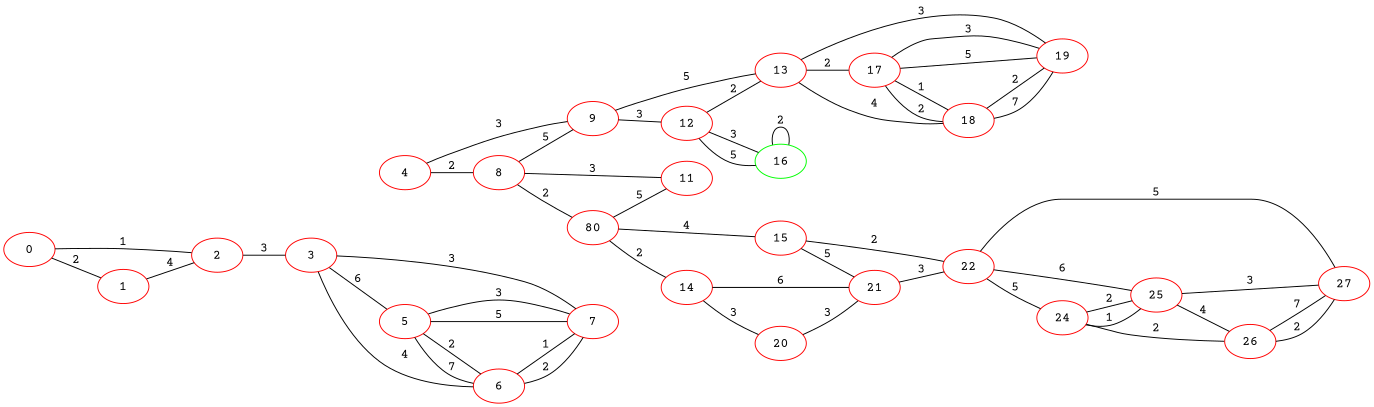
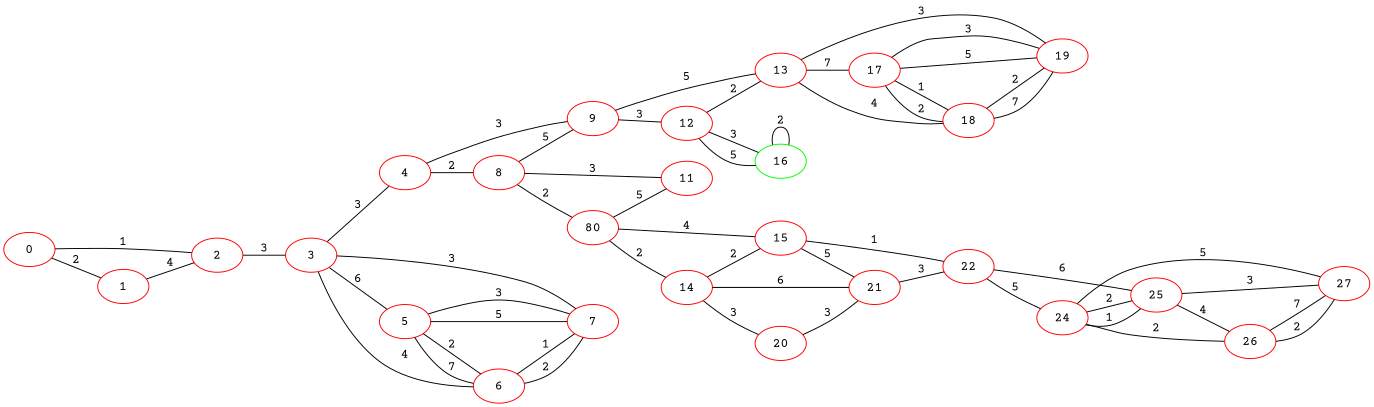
edge "13" -- "17": label "2" -> "7"
edge "22" -- "27": now "24" -- "27"
edge "4" -- "3": added, label "3"
edge "15" -- "22": label "2" -> "1"
edge "15" -- "14": added, label "2"
